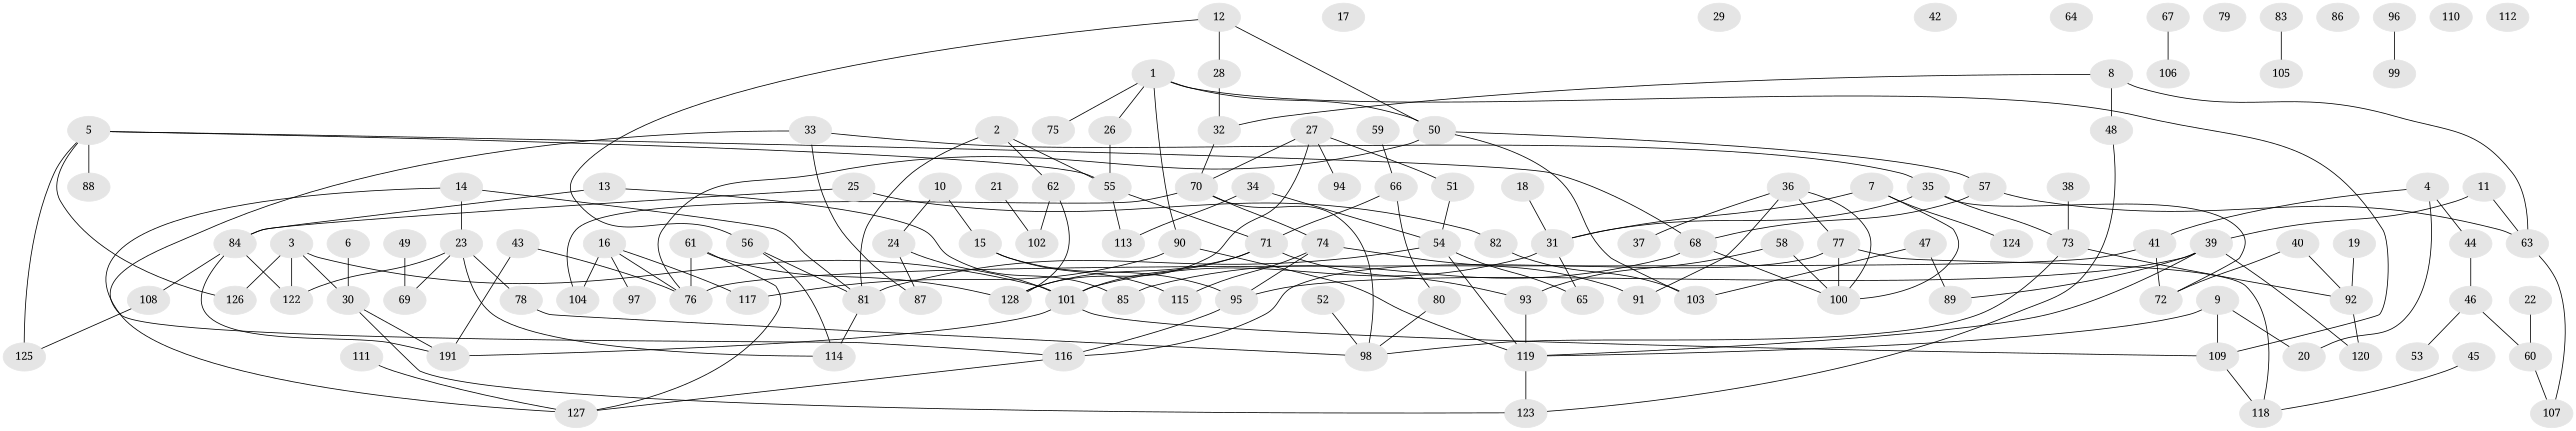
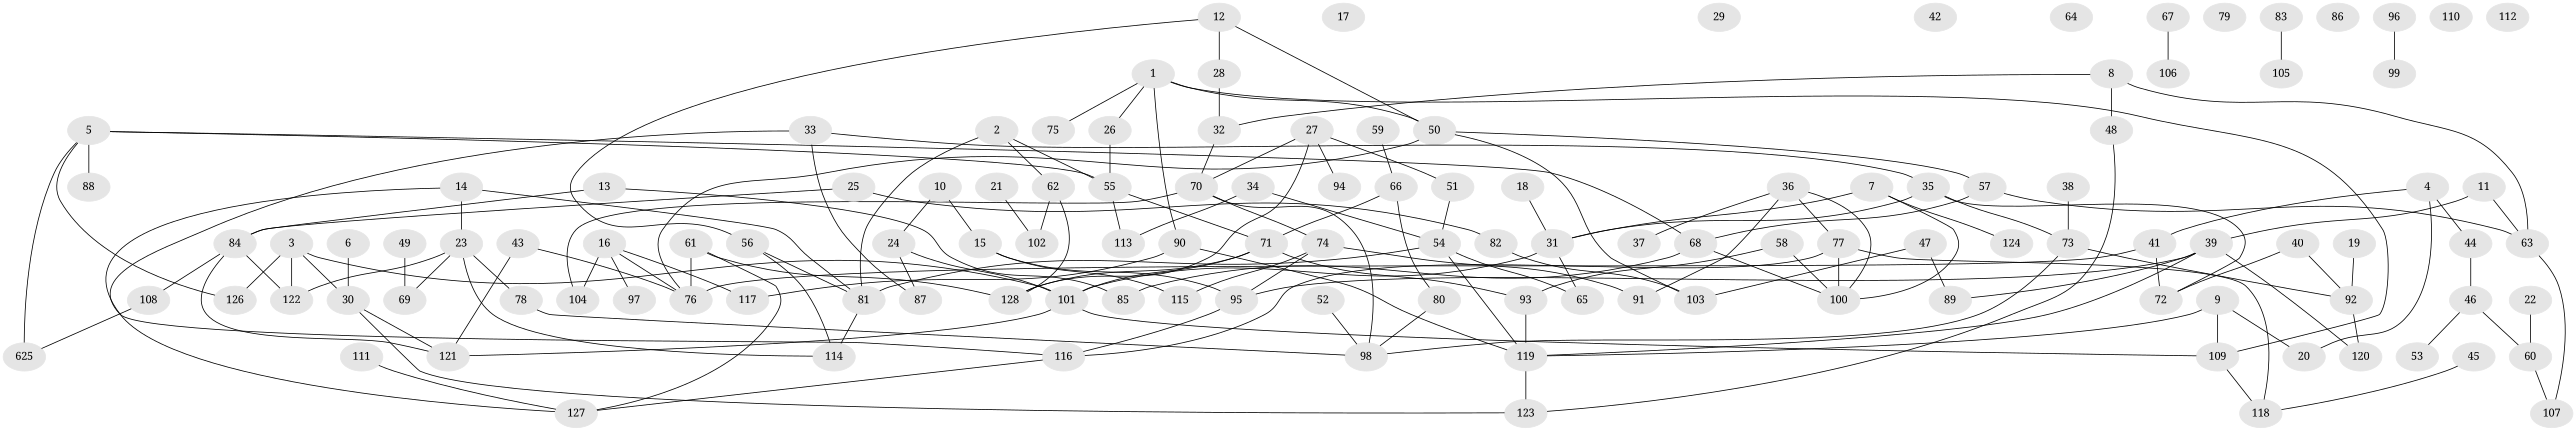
node "125": label "125" -> "625"
node "191": label "191" -> "121"
